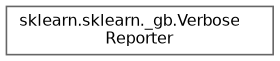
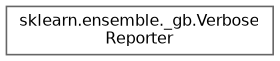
node "sklearn.sklearn._gb.Verbose Reporter": label "sklearn.sklearn._gb.Verbose Reporter" -> "sklearn.ensemble._gb.Verbose Reporter"
